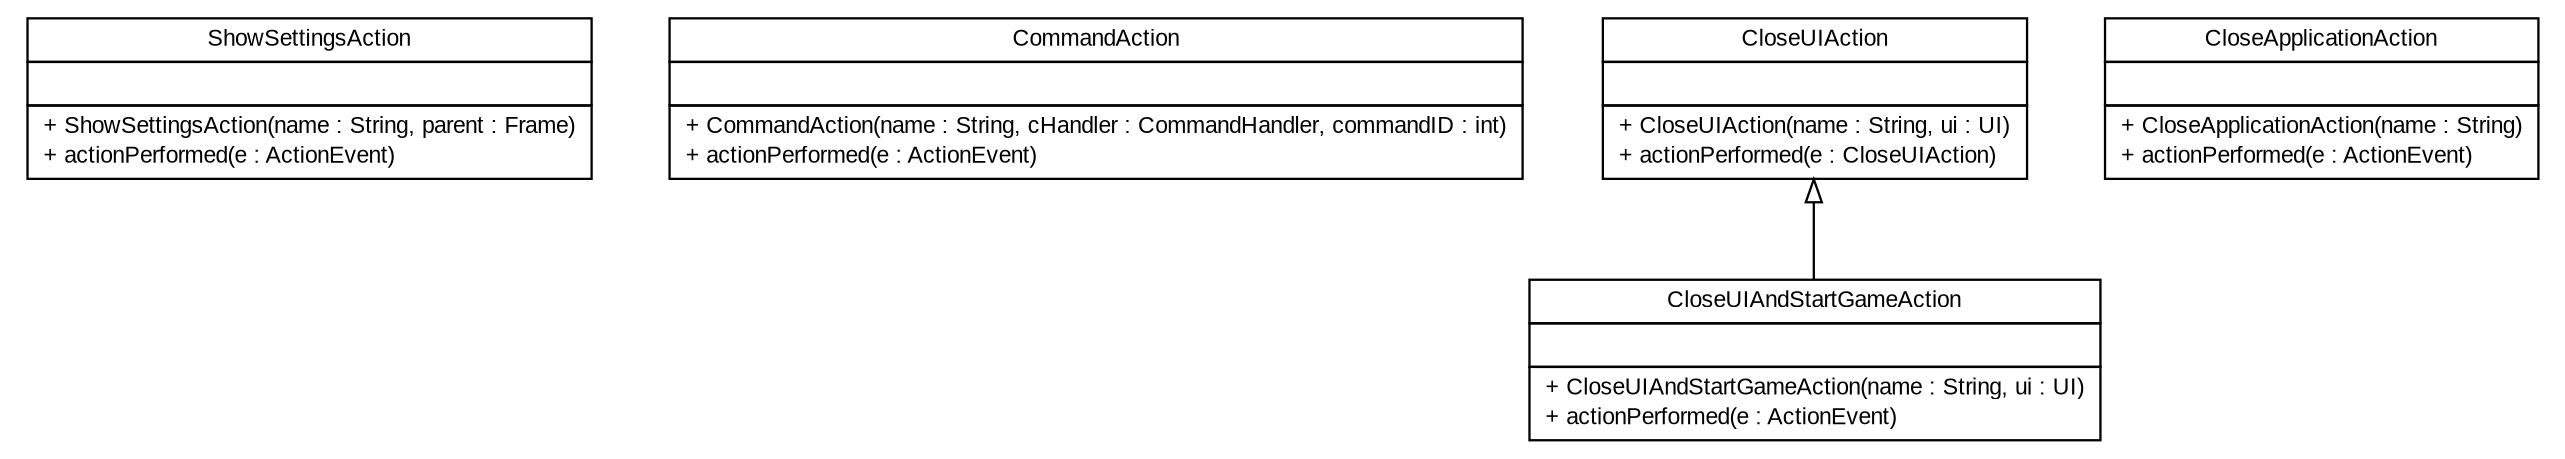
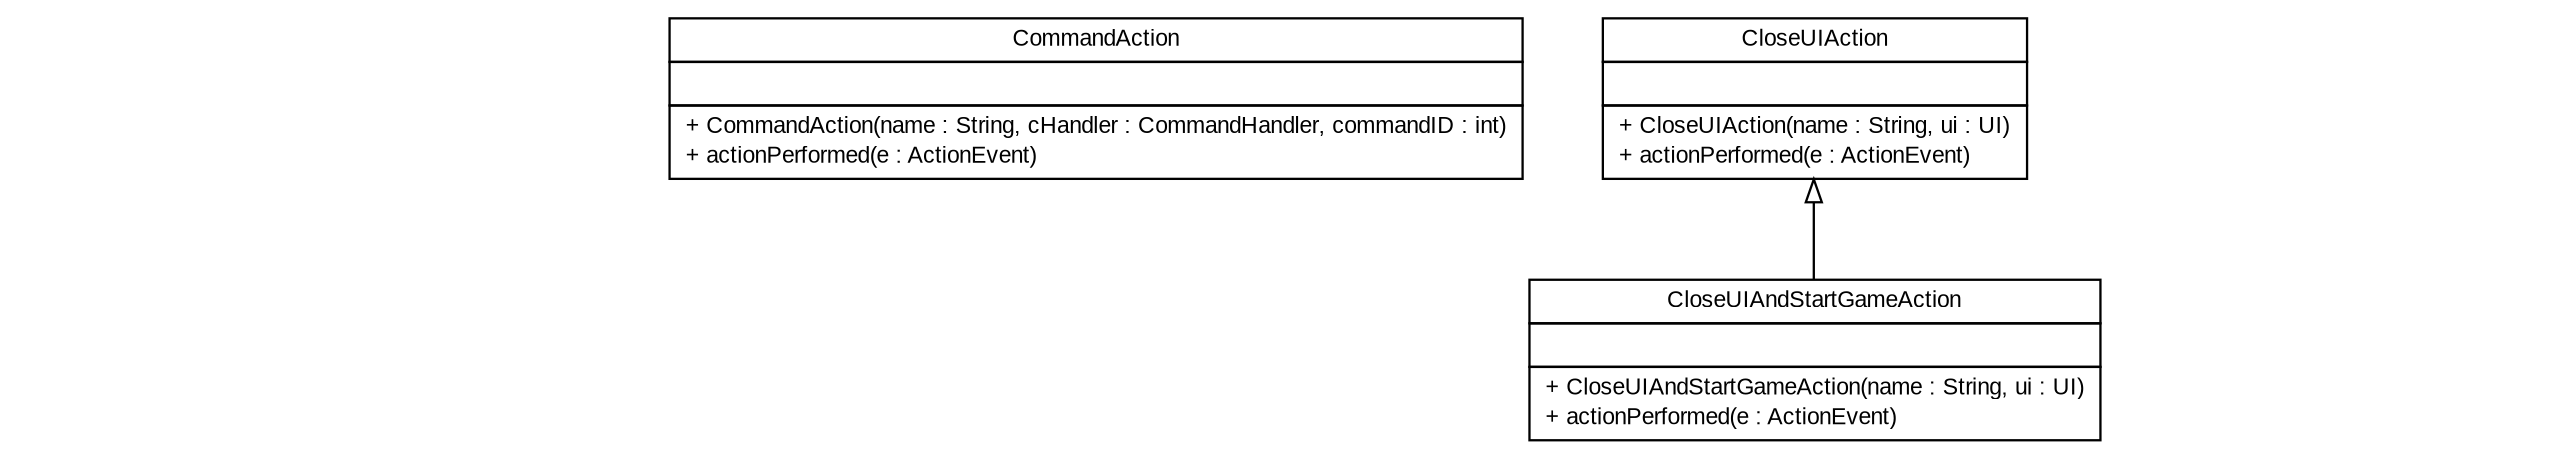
node "ShowSettingsAction": removed
node "CloseApplicationAction": removed
node "CloseUIAction": text "+ actionPerformed(e : CloseUIAction)" -> "+ actionPerformed(e : ActionEvent)"
